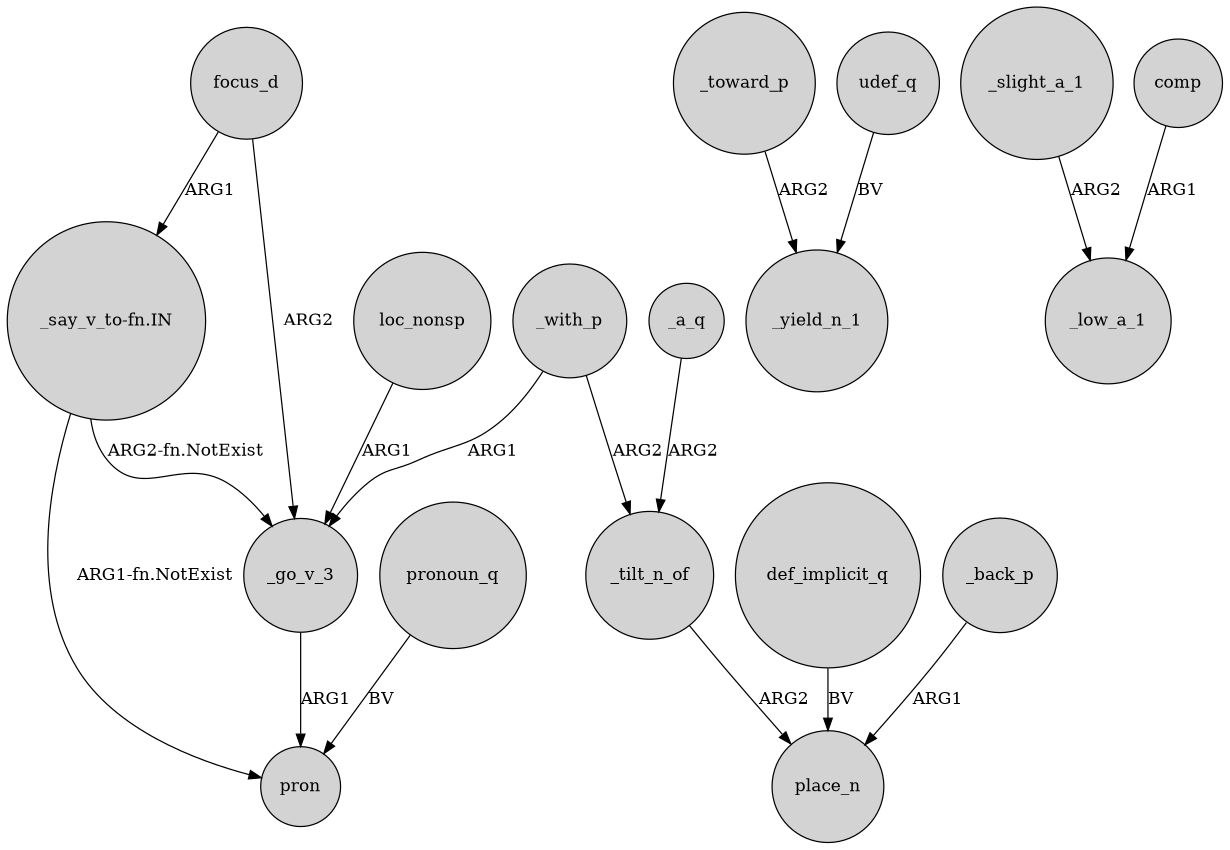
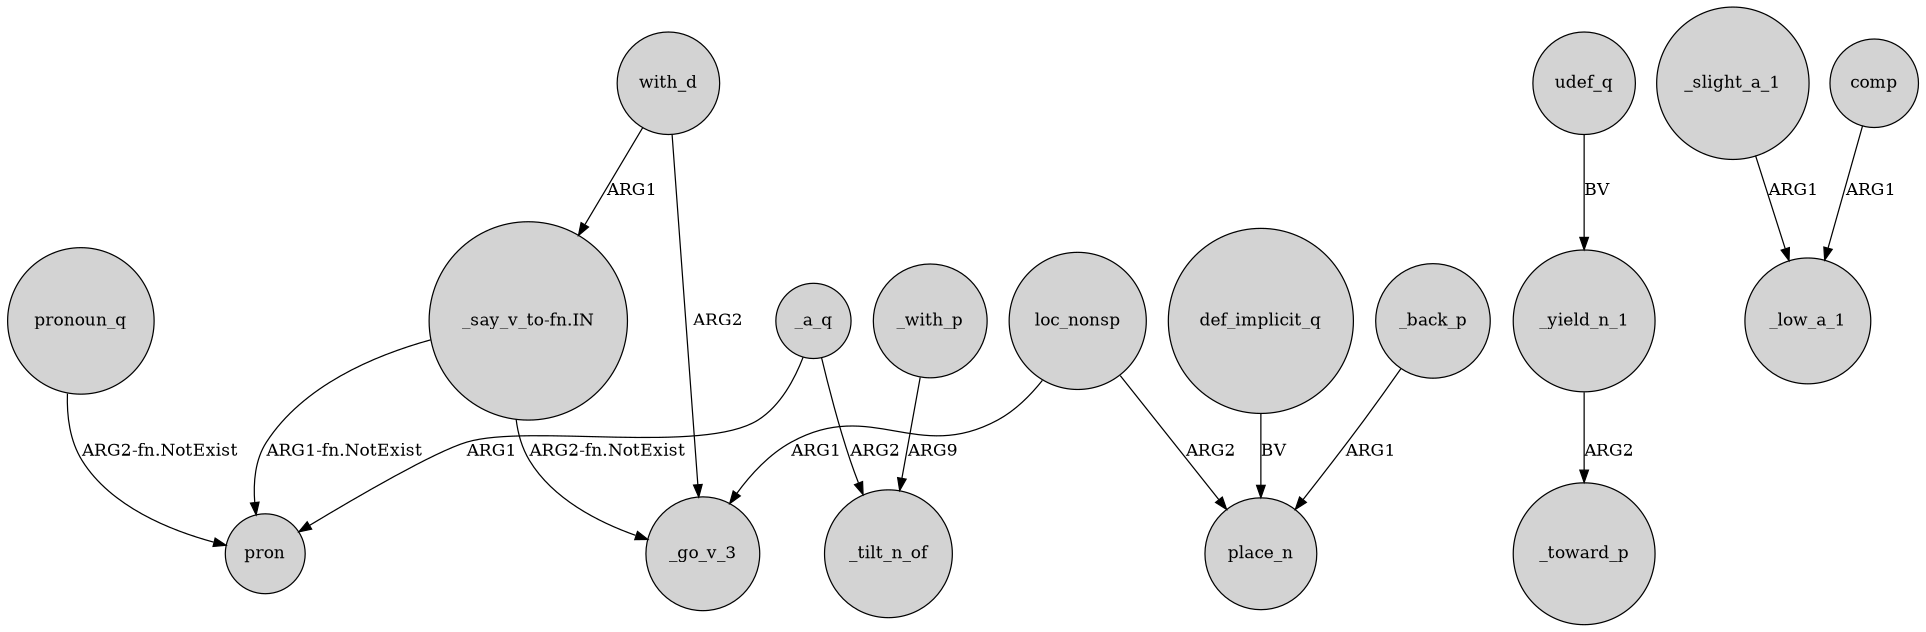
node "focus_d": label "focus_d" -> "with_d"
edge "_slight_a_1" -> "_low_a_1": label "ARG2" -> "ARG1"
edge "_toward_p" -> "_yield_n_1": reversed
edge "_with_p" -> "_go_v_3": removed, label "ARG1"
edge "_with_p" -> "_tilt_n_of": label "ARG2" -> "ARG9"
edge "_tilt_n_of" -> "place_n": now "loc_nonsp" -> "place_n"
edge "_go_v_3" -> "pron": now "_a_q" -> "pron"
edge "pronoun_q" -> "pron": label "BV" -> "ARG2-fn.NotExist"
